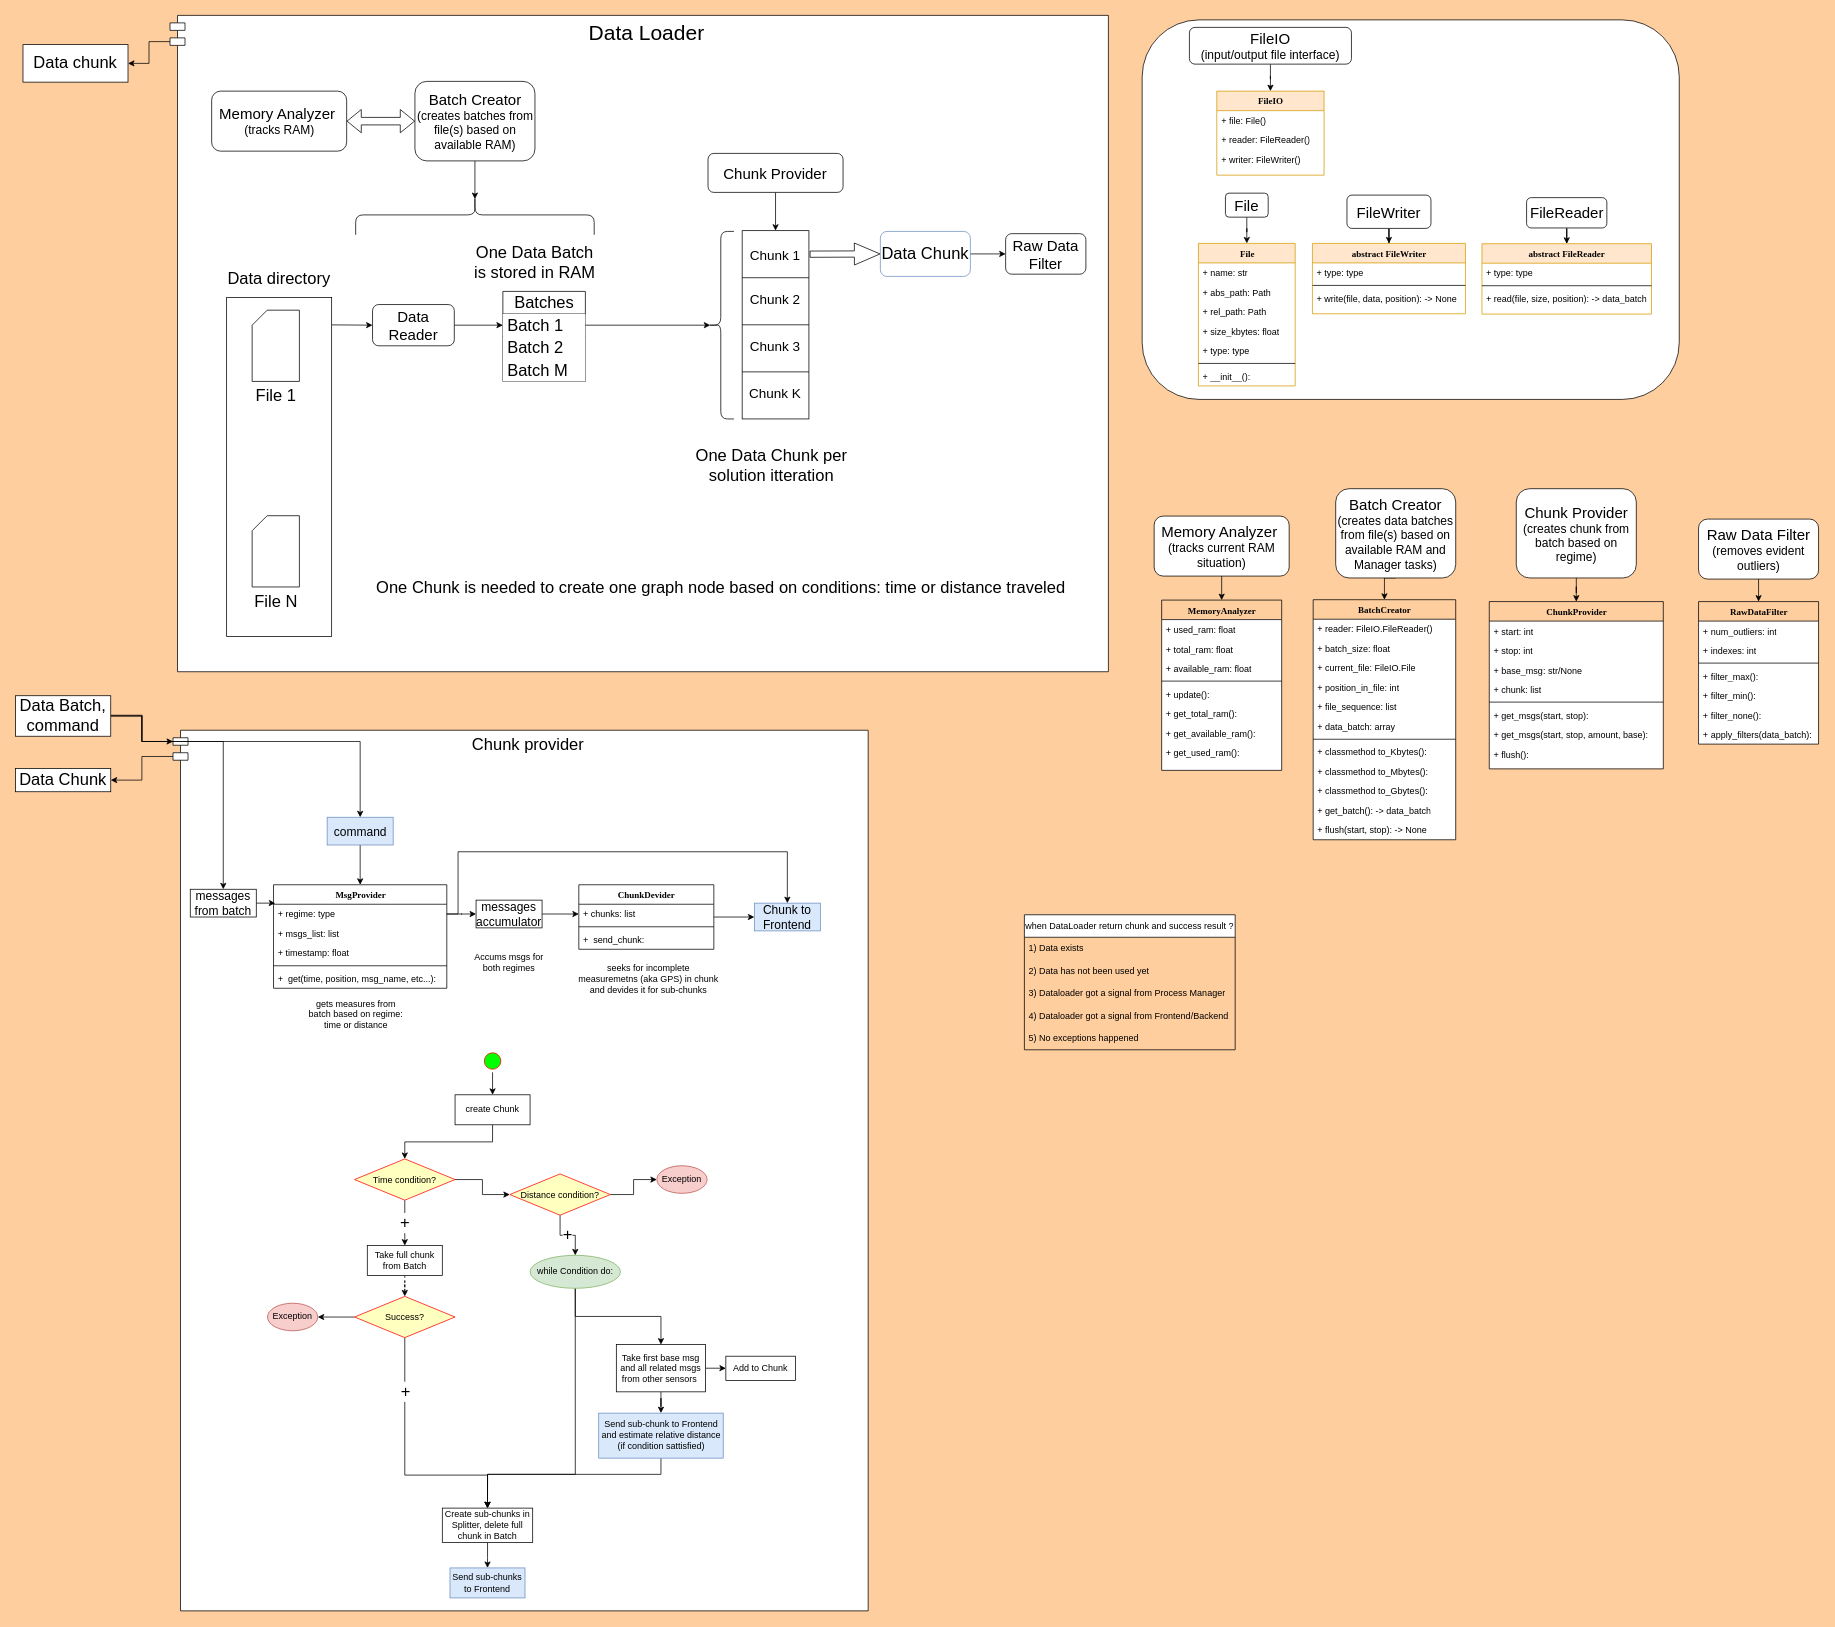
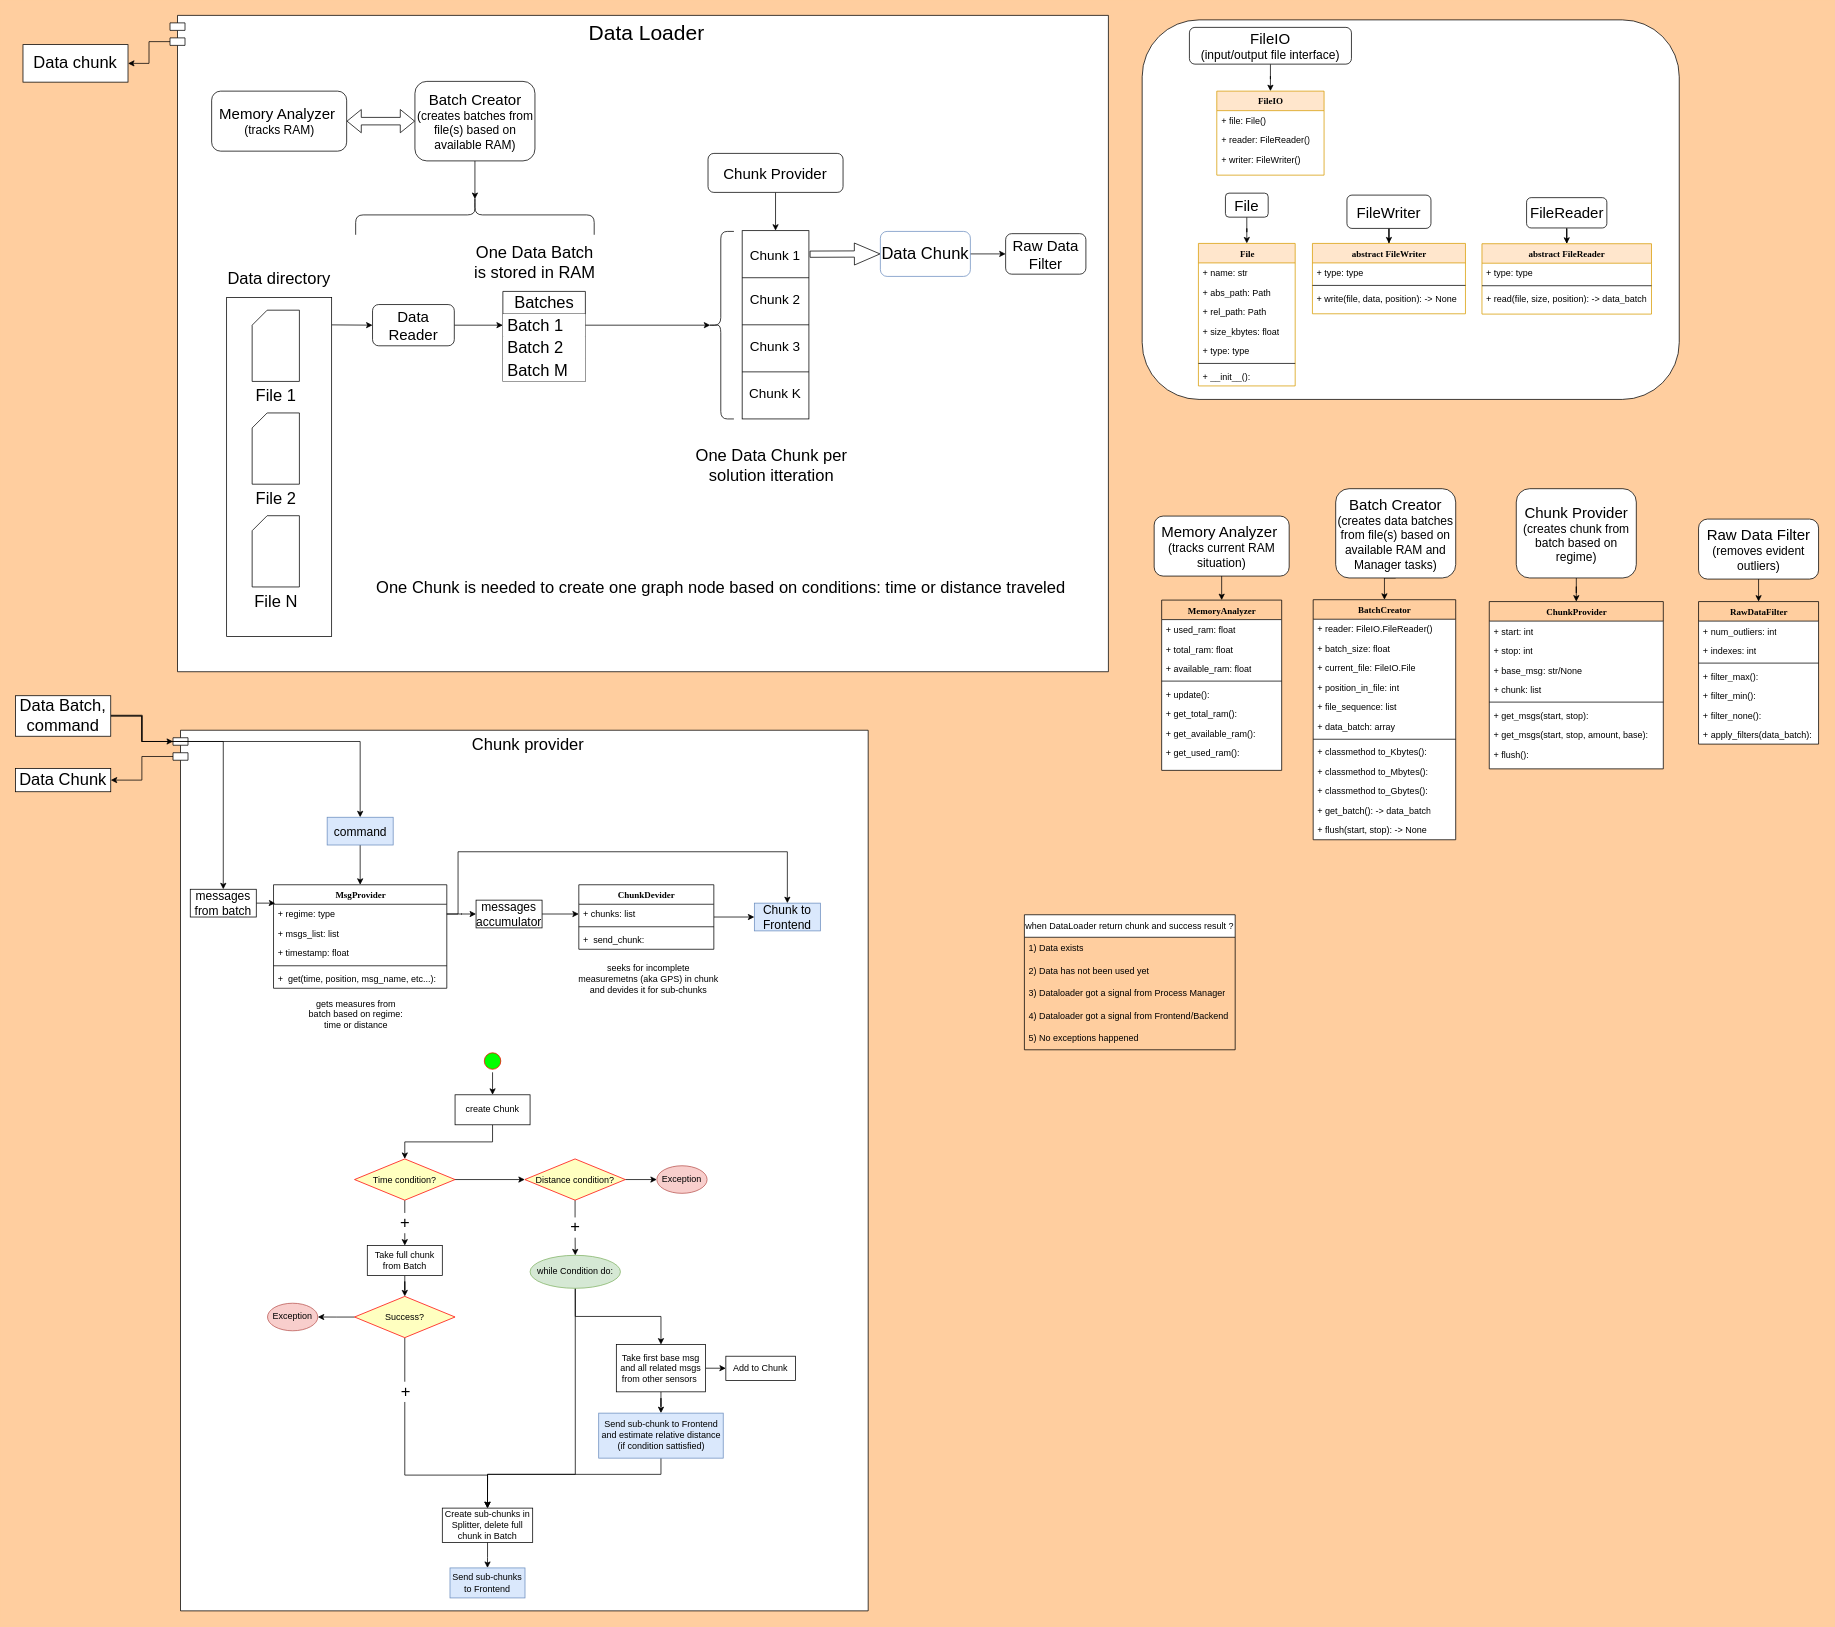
node "File 2": added
node "Accums msgs for both regimes": removed
node "Distance condition?": moved (560, 1194) -> (575, 1179)
edge "Take full chunk from Batch" -> "Success?": style dashed -> solid
